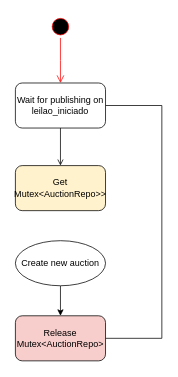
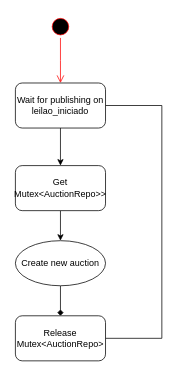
edge "Wait for publishing on leilao_iniciado" -> "Get Mutex<AuctionRepo>>": arrowhead open -> classic
node "Get Mutex<AuctionRepo>>": fillcolor #fff2cc -> #ffffff
edge "Get Mutex<AuctionRepo>>" -> "Create new auction": added
edge "Create new auction" -> "Release Mutex<AuctionRepo>": arrowhead classic -> diamond
node "Release Mutex<AuctionRepo>": fillcolor #f8cecc -> #ffffff
